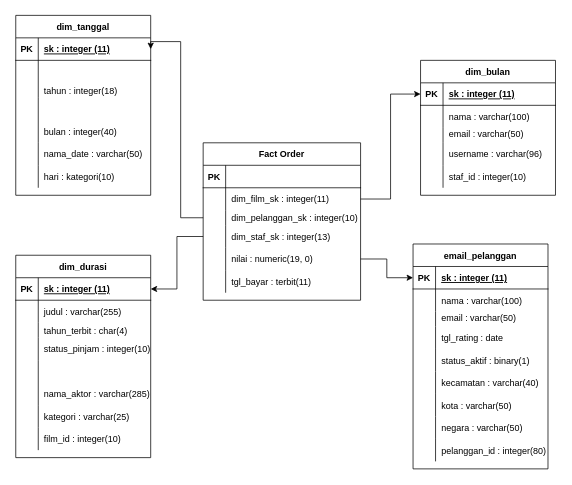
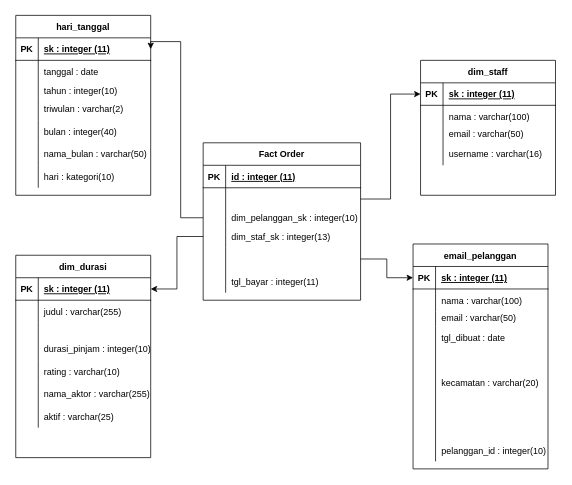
node "dim_tanggal": label "dim_tanggal" -> "hari_tanggal"
node "tanggal : date": added
node "dim_bulan": label "dim_bulan" -> "dim_staff"
node "tahun : integer(18)": label "tahun : integer(18)" -> "tahun : integer(10)"
node "triwulan : varchar(2)": added
node "nama_date : varchar(50)": label "nama_date : varchar(50)" -> "nama_bulan : varchar(50)"
node "username : varchar(96)": label "username : varchar(96)" -> "username : varchar(16)"
node "id : integer (11)": added
node "staf_id : integer(10)": removed
node "dim_film_sk : integer(11)": removed
node "nilai : numeric(19, 0)": removed
node "tgl_bayar : terbit(11)": label "tgl_bayar : terbit(11)" -> "tgl_bayar : integer(11)"
node "tahun_terbit : char(4)": removed
node "tgl_rating : date": label "tgl_rating : date" -> "tgl_dibuat : date"
node "status_pinjam : integer(10)": label "status_pinjam : integer(10)" -> "durasi_pinjam : integer(10)"
node "status_aktif : binary(1)": removed
node "rating : varchar(10)": added
node "kecamatan : varchar(40)": label "kecamatan : varchar(40)" -> "kecamatan : varchar(20)"
node "nama_aktor : varchar(285)": label "nama_aktor : varchar(285)" -> "nama_aktor : varchar(255)"
node "kota : varchar(50)": removed
node "kategori : varchar(25)": label "kategori : varchar(25)" -> "aktif : varchar(25)"
node "negara : varchar(50)": removed
node "film_id : integer(10)": removed
node "pelanggan_id : integer(80)": label "pelanggan_id : integer(80)" -> "pelanggan_id : integer(10)"
